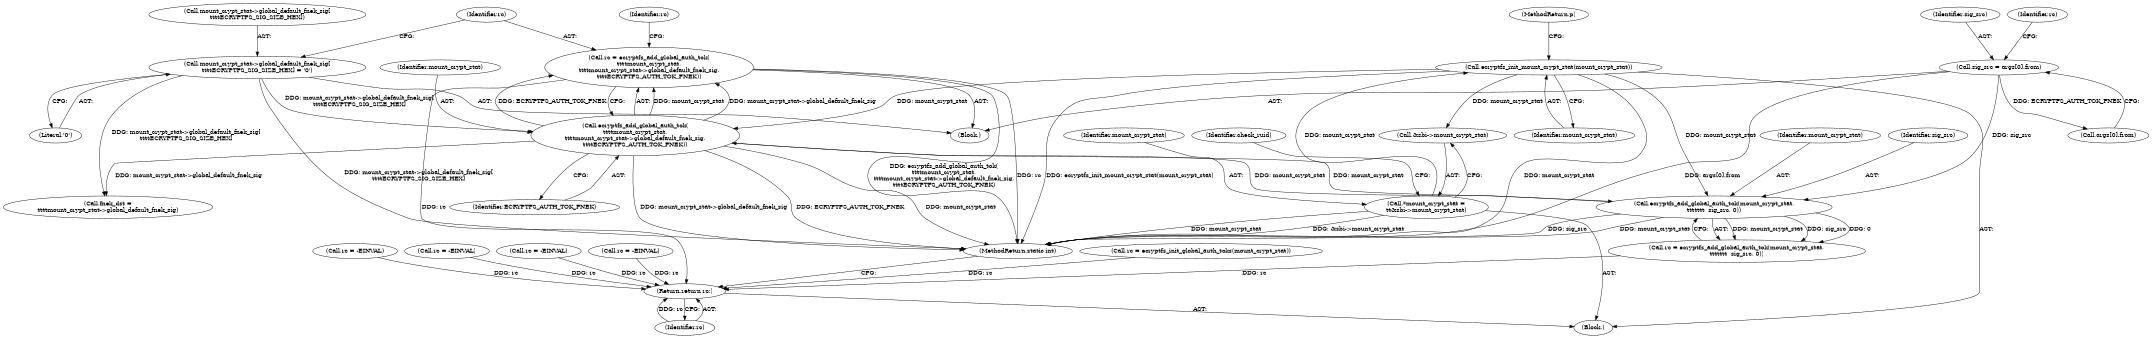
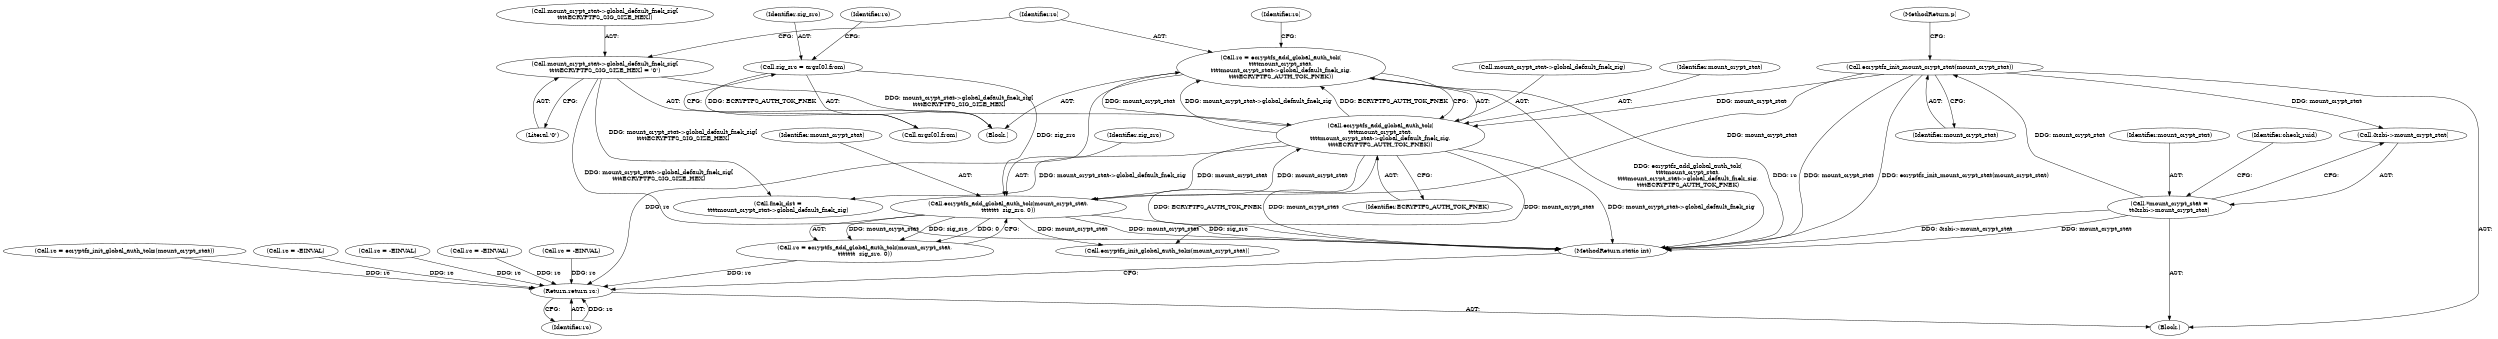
node "(Call,mount_crypt_stat->global_default_fnek_sig)": added
edge "(Call,sig_src = args[0].from)" -> "(MethodReturn,static int)": removed, label "DDG: args[0].from"
node "(Call,ecryptfs_init_global_auth_toks(mount_crypt_stat))": added
